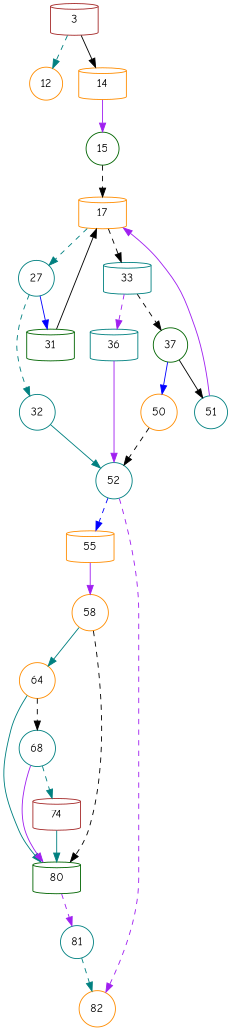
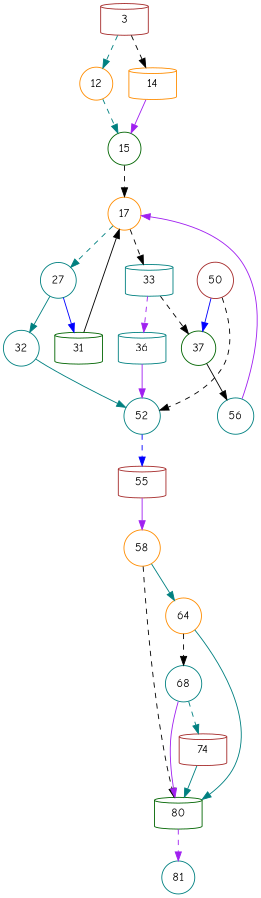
edge "3" -> "14": style solid -> dashed
edge "12" -> "15": added
node "17": shape cylinder -> circle
edge "27" -> "32": style dashed -> solid
edge "37" -> "50": reversed
node "50": color darkorange -> brown
node "51": label "51" -> "56"
node "55": color darkorange -> brown
node "82": removed
